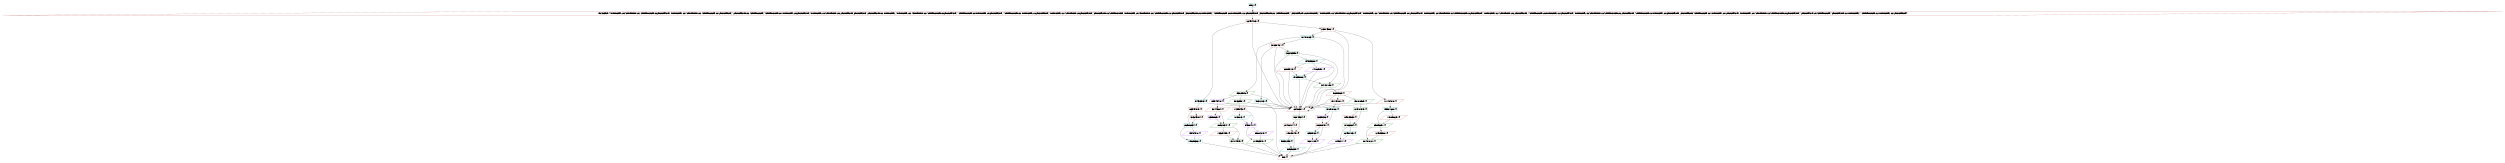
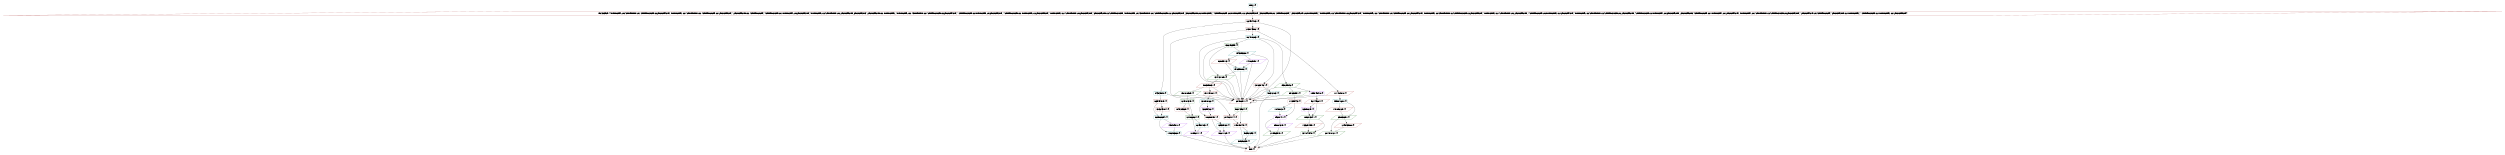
edge "1376037467 - []" -> "1366752355 - []": now "1674016163 - []" -> "1366752355 - []"
edge "2138743867 - []" -> "687506977 - []": now "2138743867 - []" -> "2047670774 - []"
